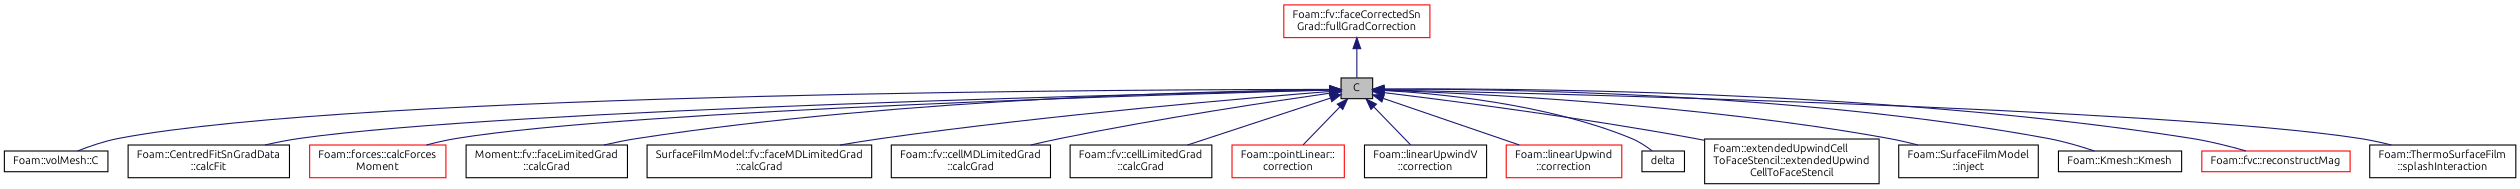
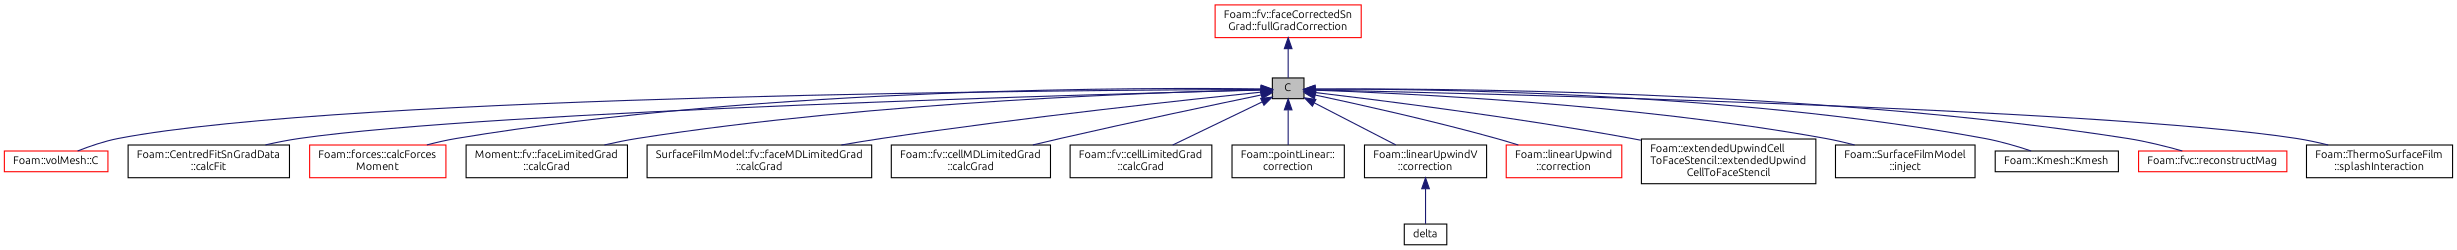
edge "delta" -> "C": now "delta" -> "Foam::linearUpwindV ::correction"
node "Foam::volMesh::C": color black -> red
node "Foam::pointLinear:: correction": color red -> black
